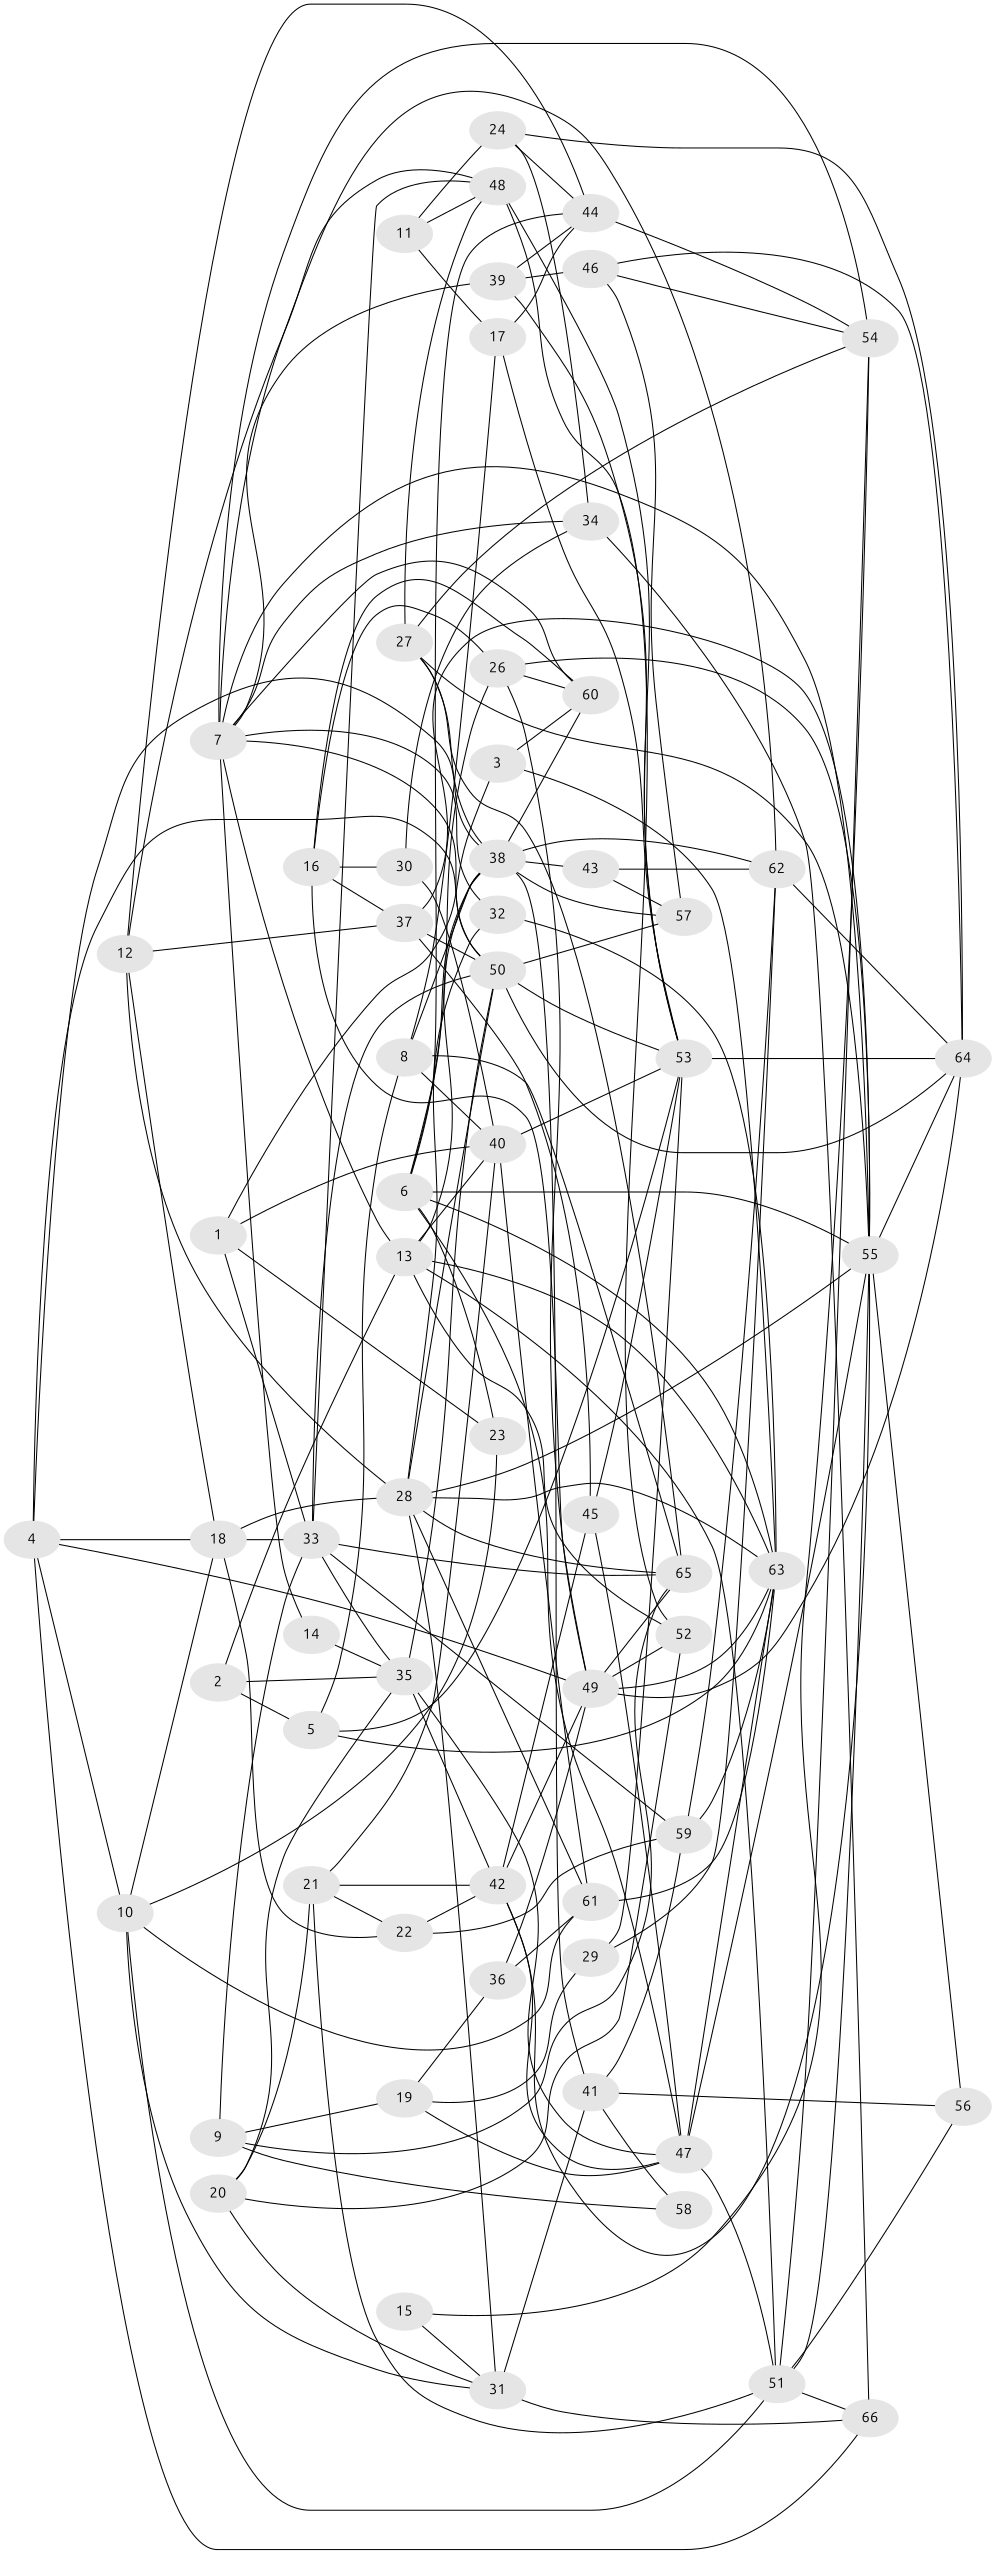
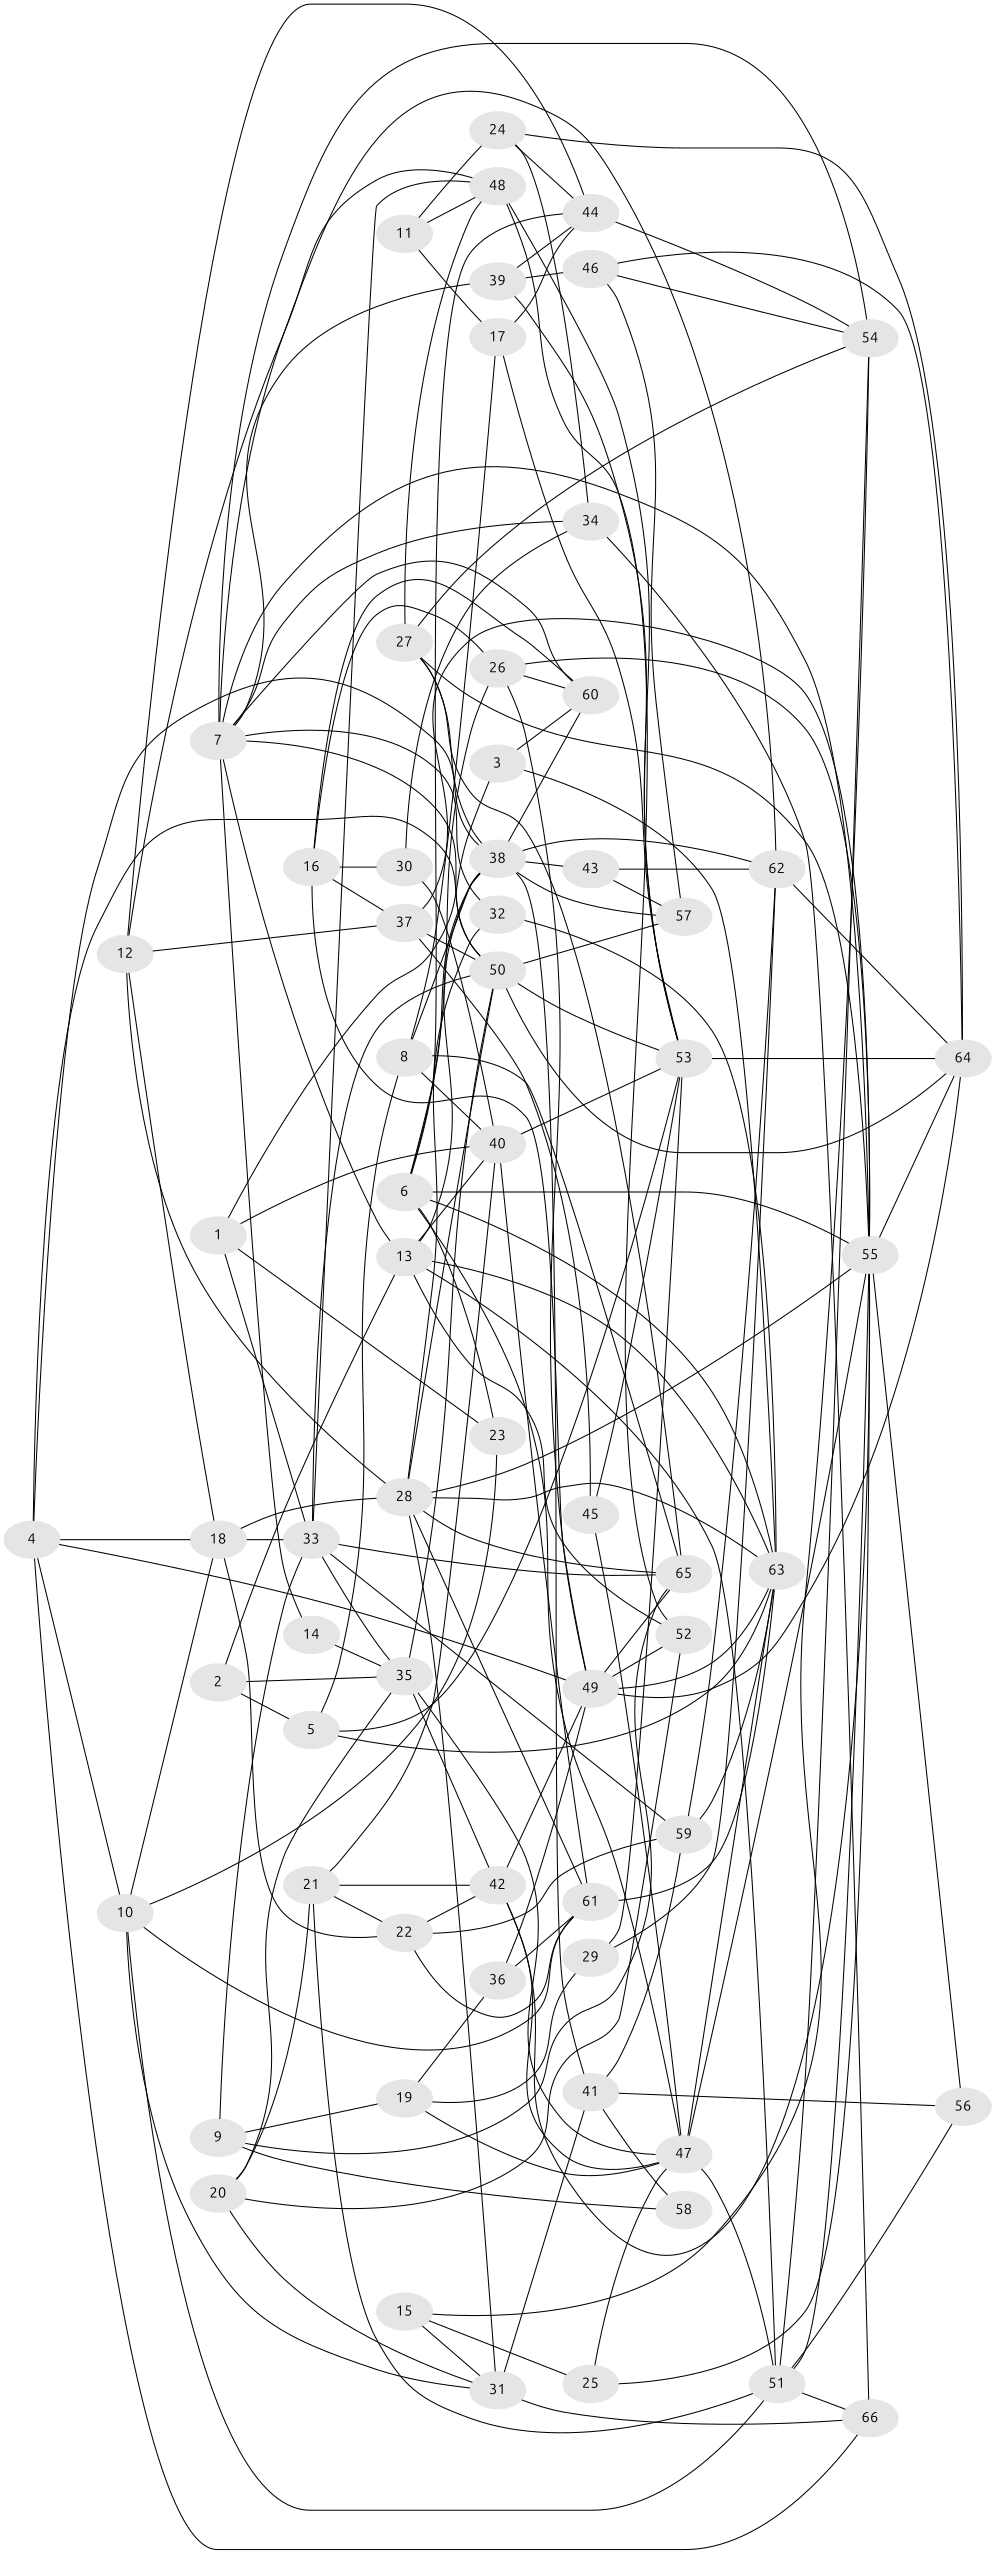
edge "45" -- "42": removed
edge "61" -- "22": added
node "25": added
